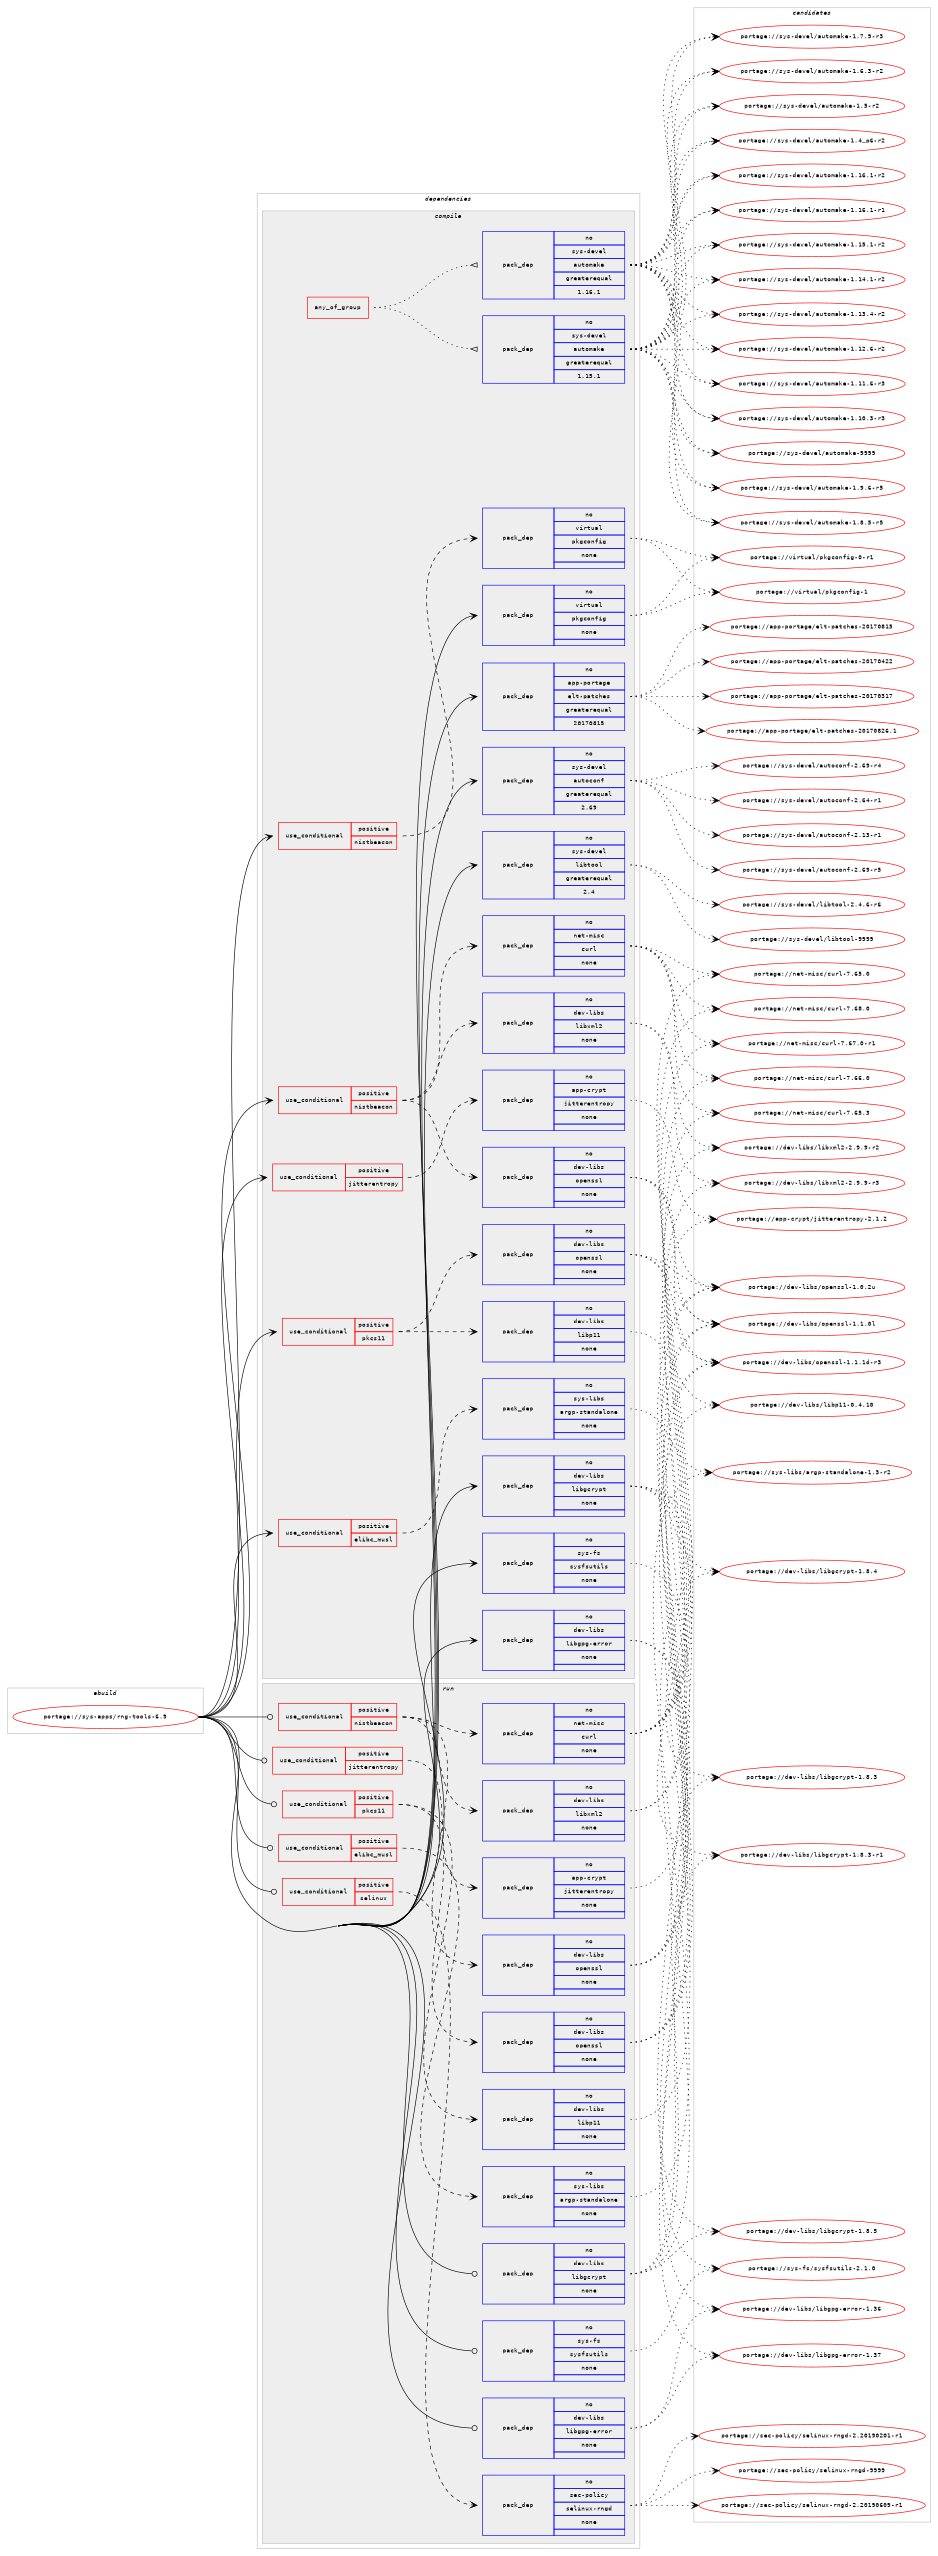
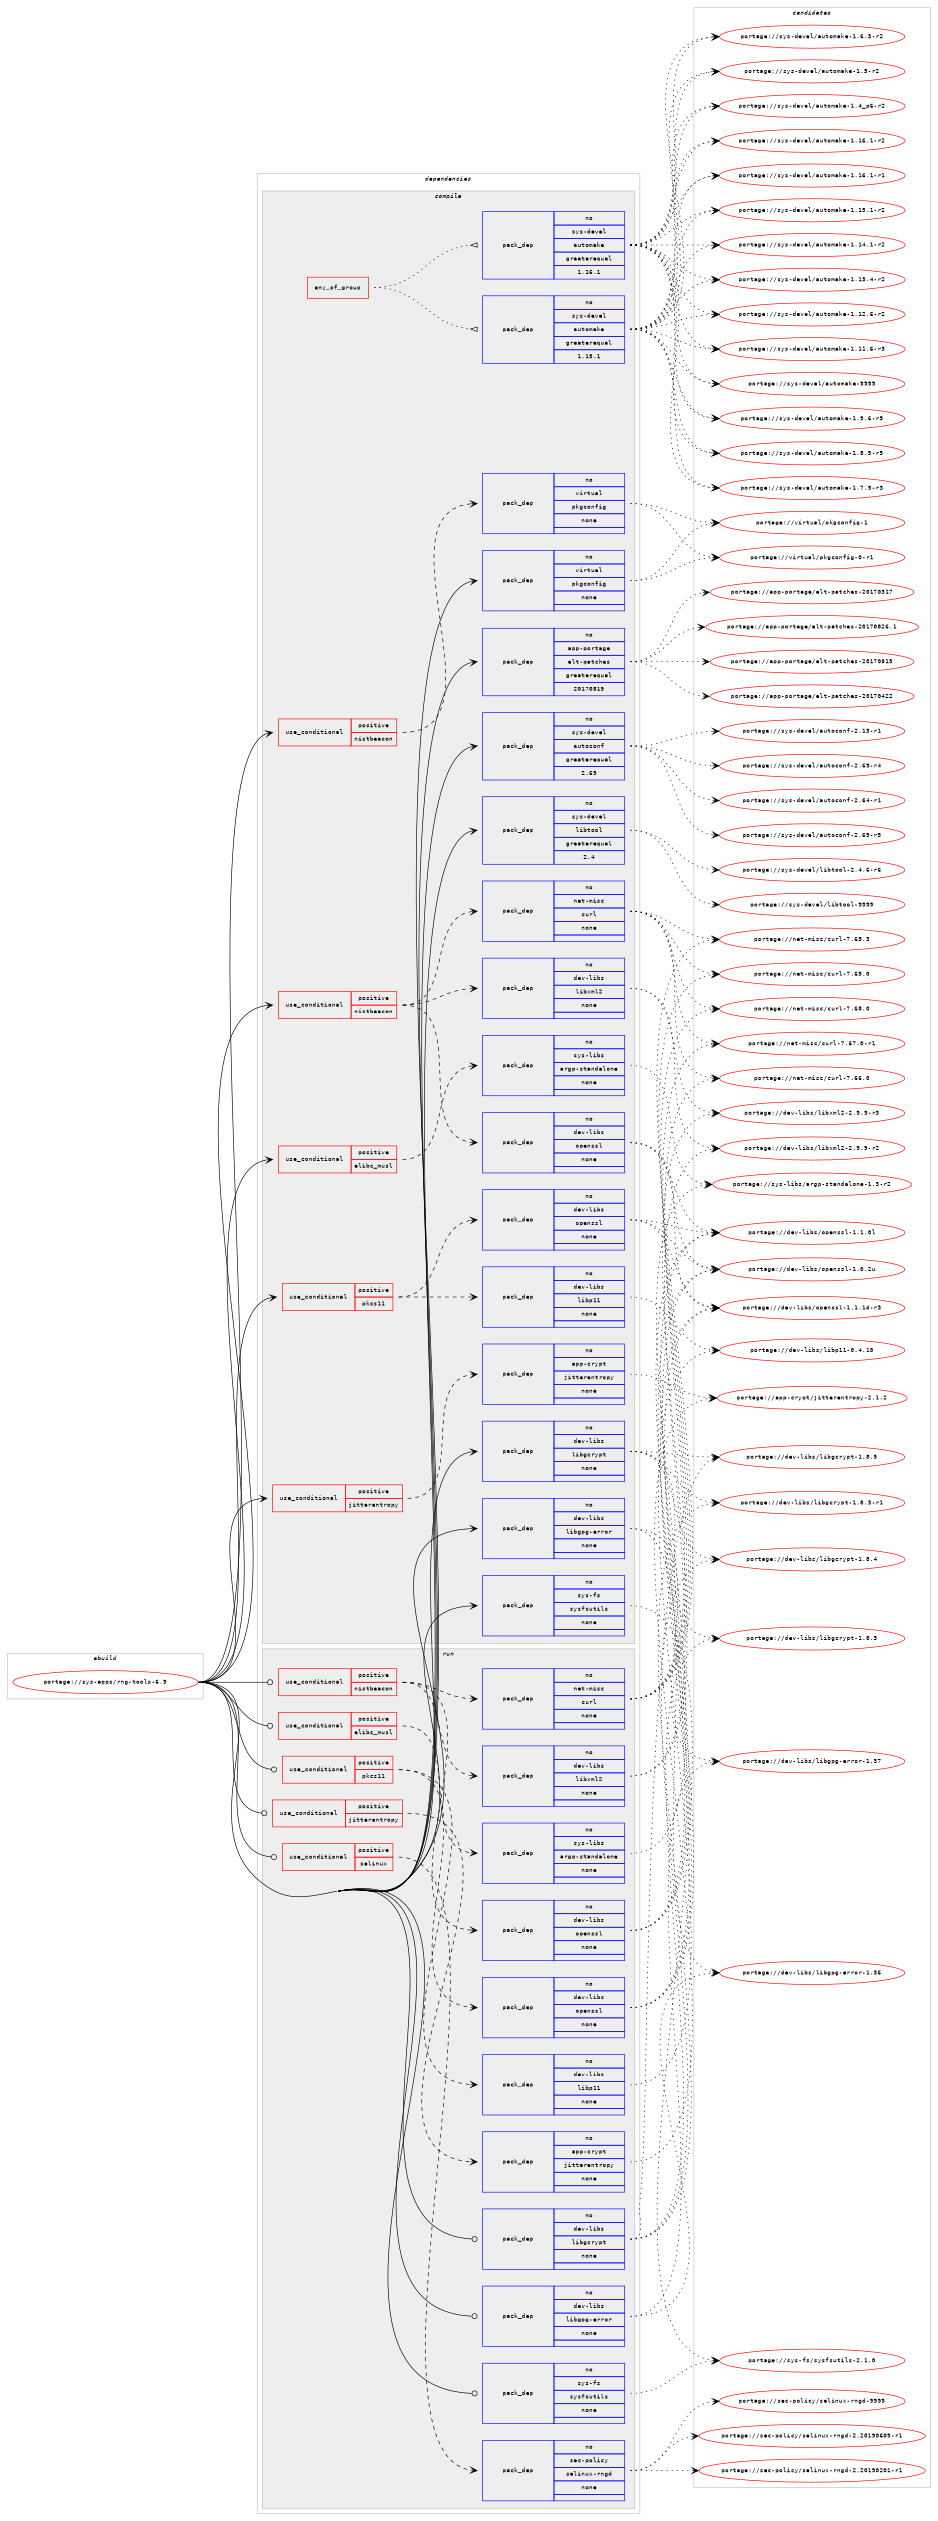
node "portage://sys-devel/automake-1.10.3-r3": removed
